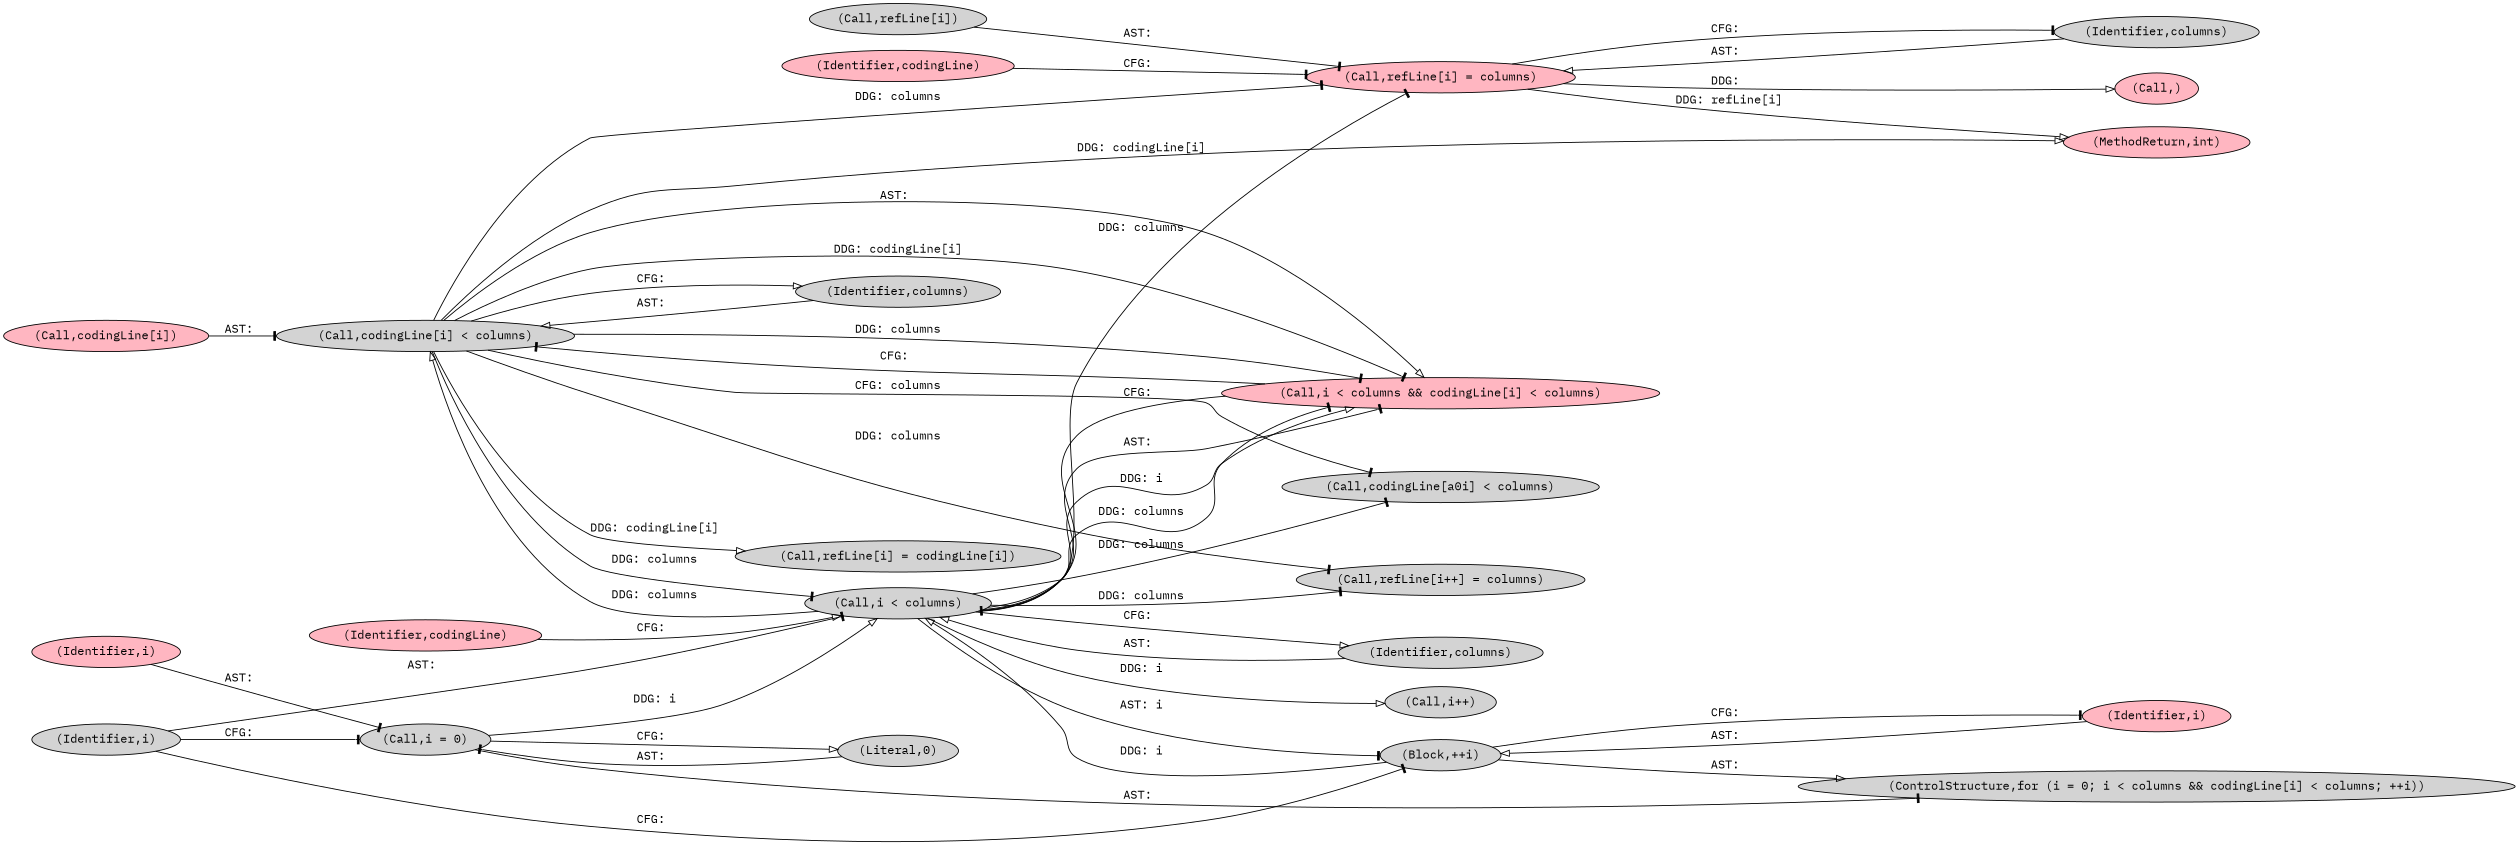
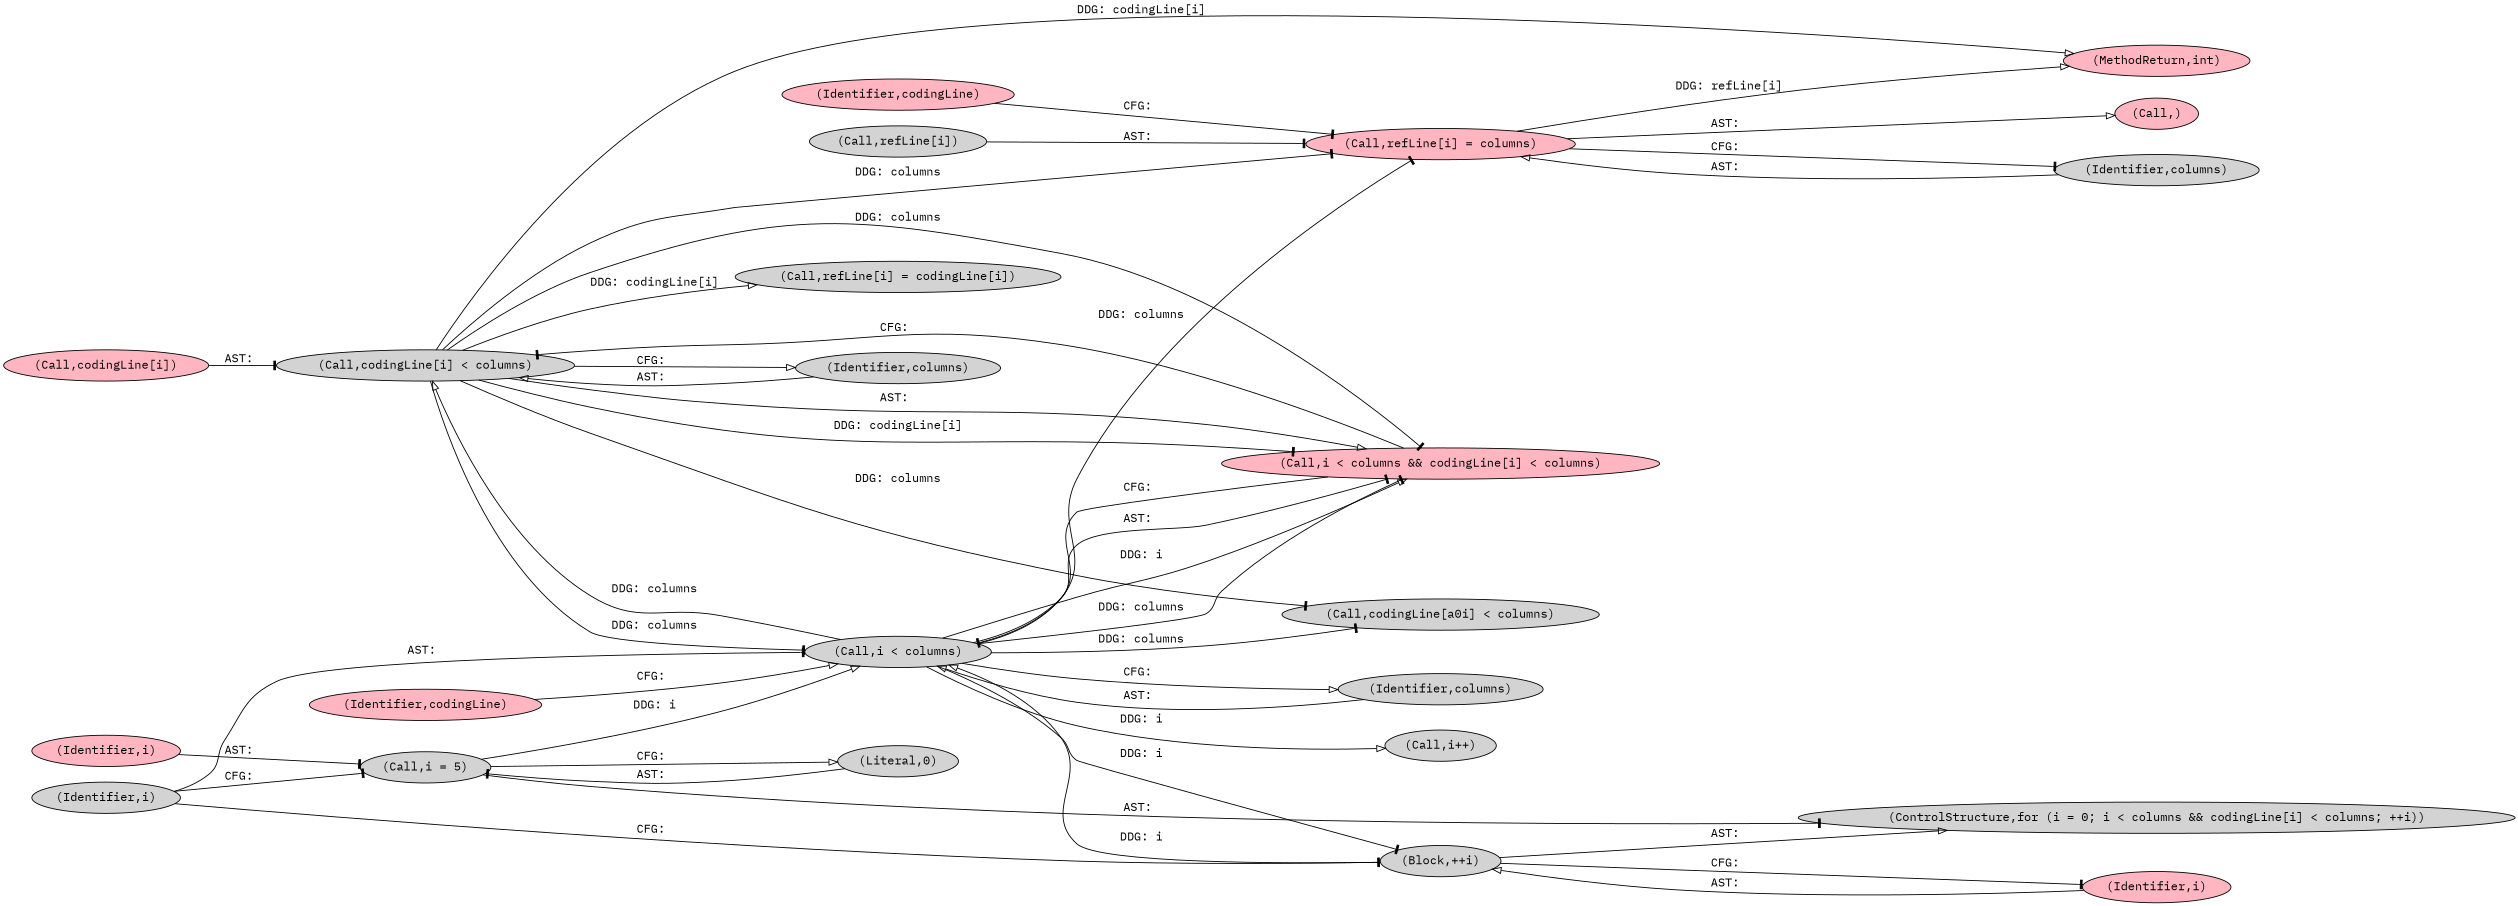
edge "(Call,refLine[i] = columns)" -> "(Call,)": label "DDG: " -> "AST: "
edge "(Call,codingLine[i] < columns)" -> "(Call,codingLine[a0i] < columns)": label "CFG: columns" -> "DDG: columns"
node "(Call,refLine[i++] = columns)": removed
edge "(Call,i < columns)" -> "(Block,++i)": label "AST: i" -> "DDG: i"
node "(Call,i = 0)": label "(Call,i = 0)" -> "(Call,i = 5)"
